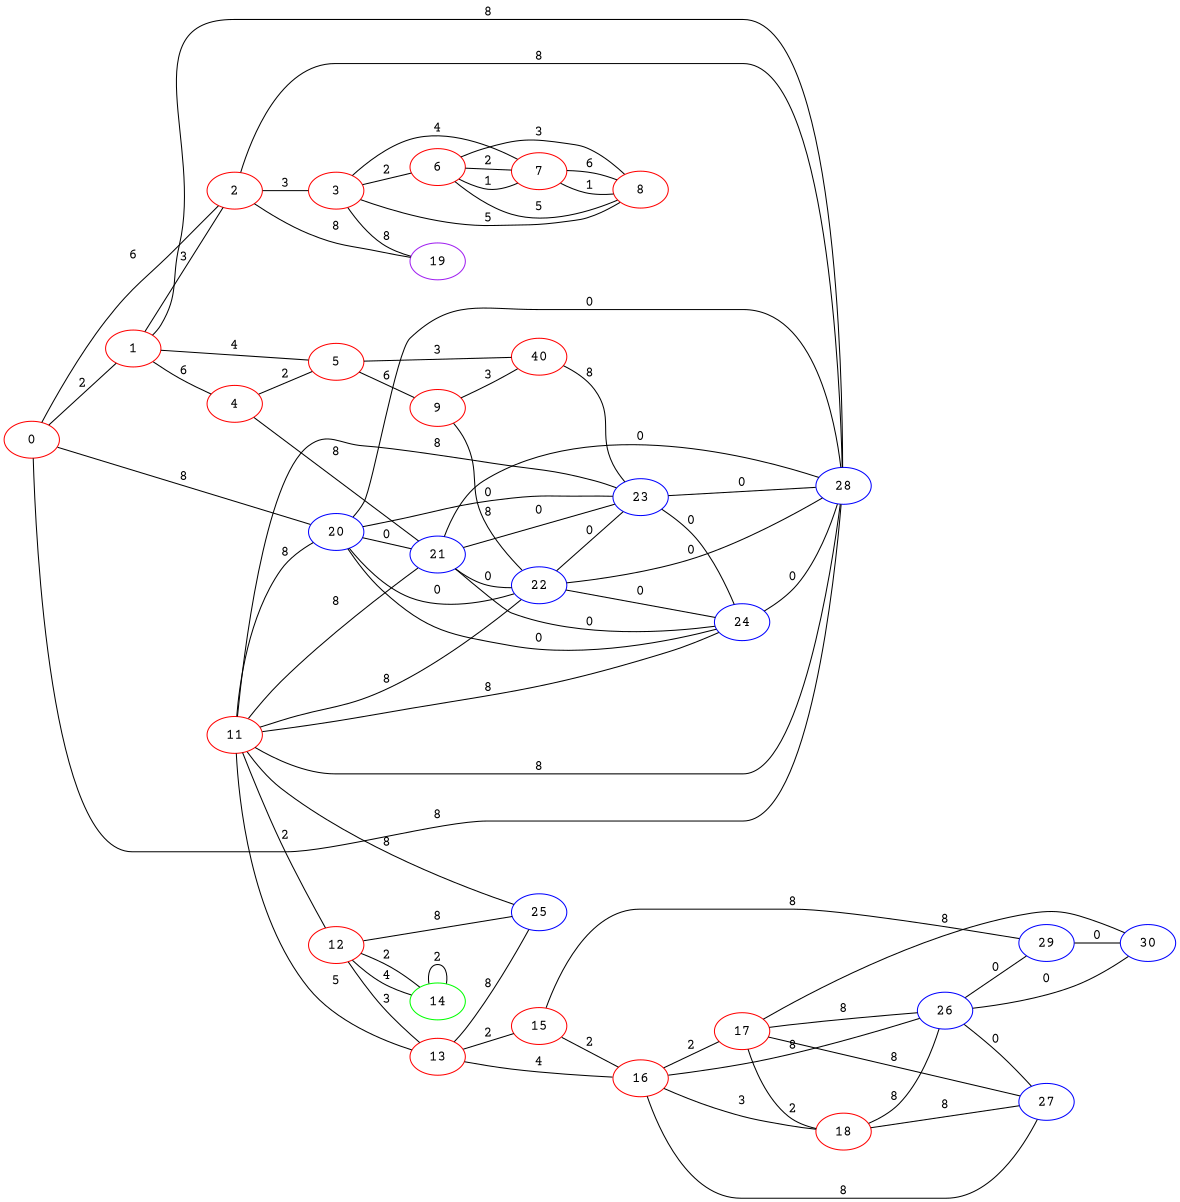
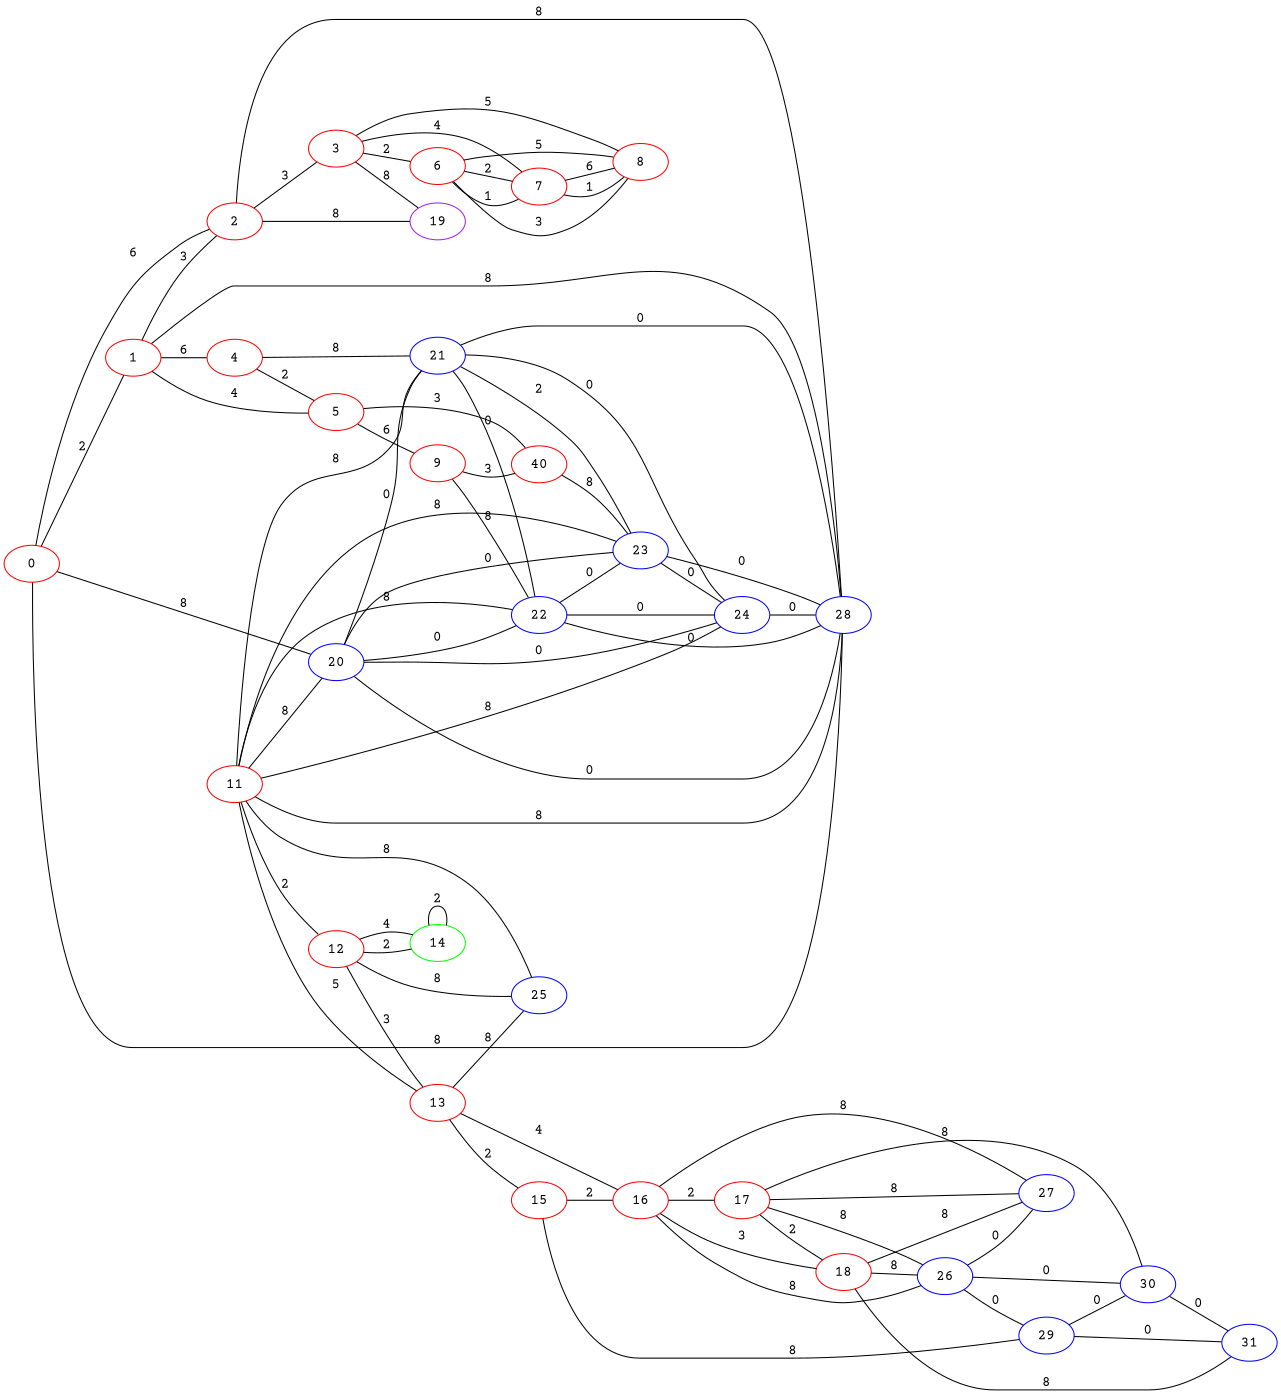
edge "23" -- "21": label "0" -> "2"
node "31": added
